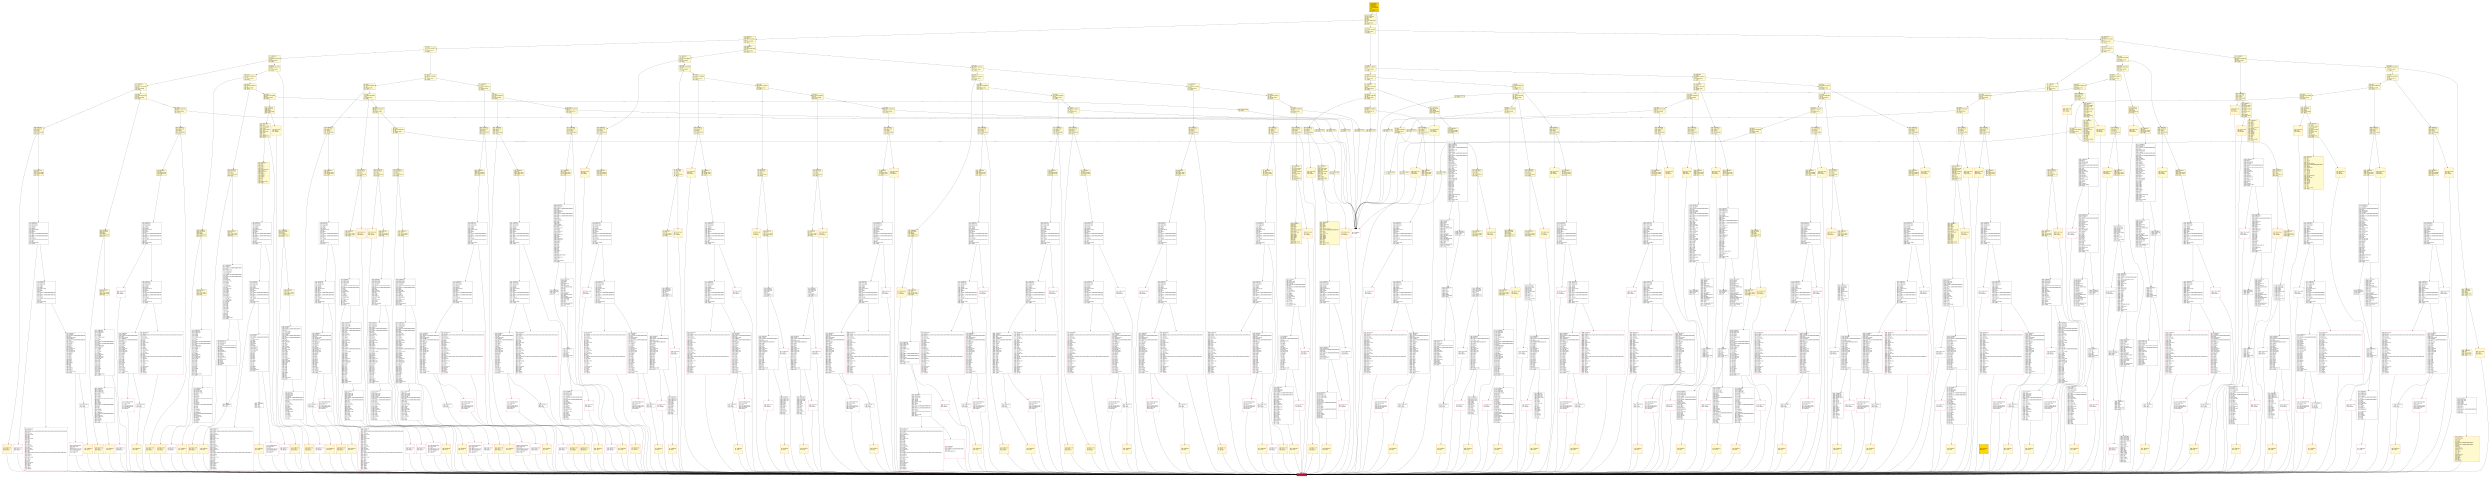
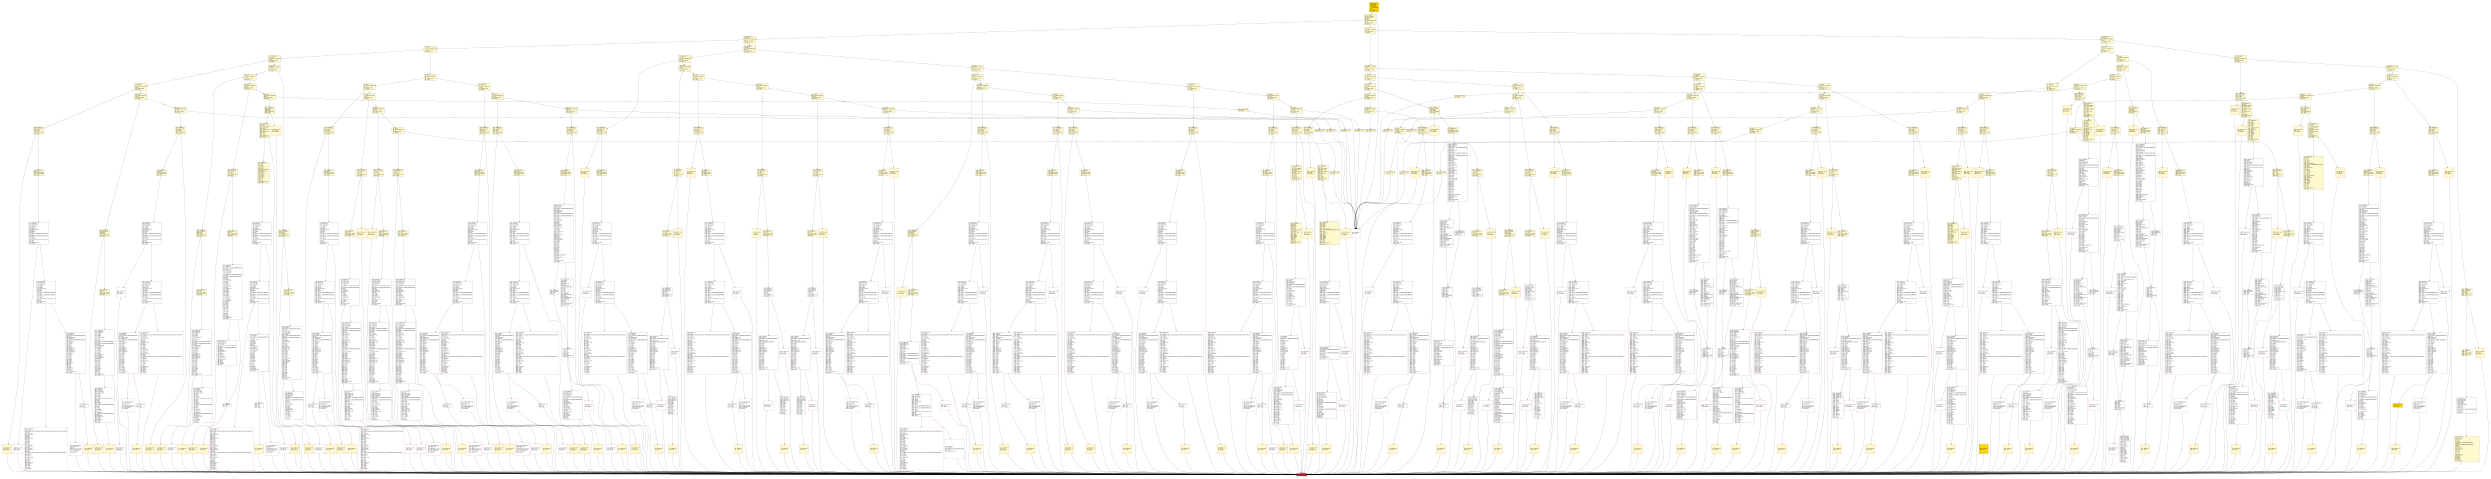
node "11168: JUMPDEST 11169: POP 11170: JUMP": fillcolor white -> gold
node "1706: JUMPDEST 1707: STOP": fillcolor white -> lemonchiffon
